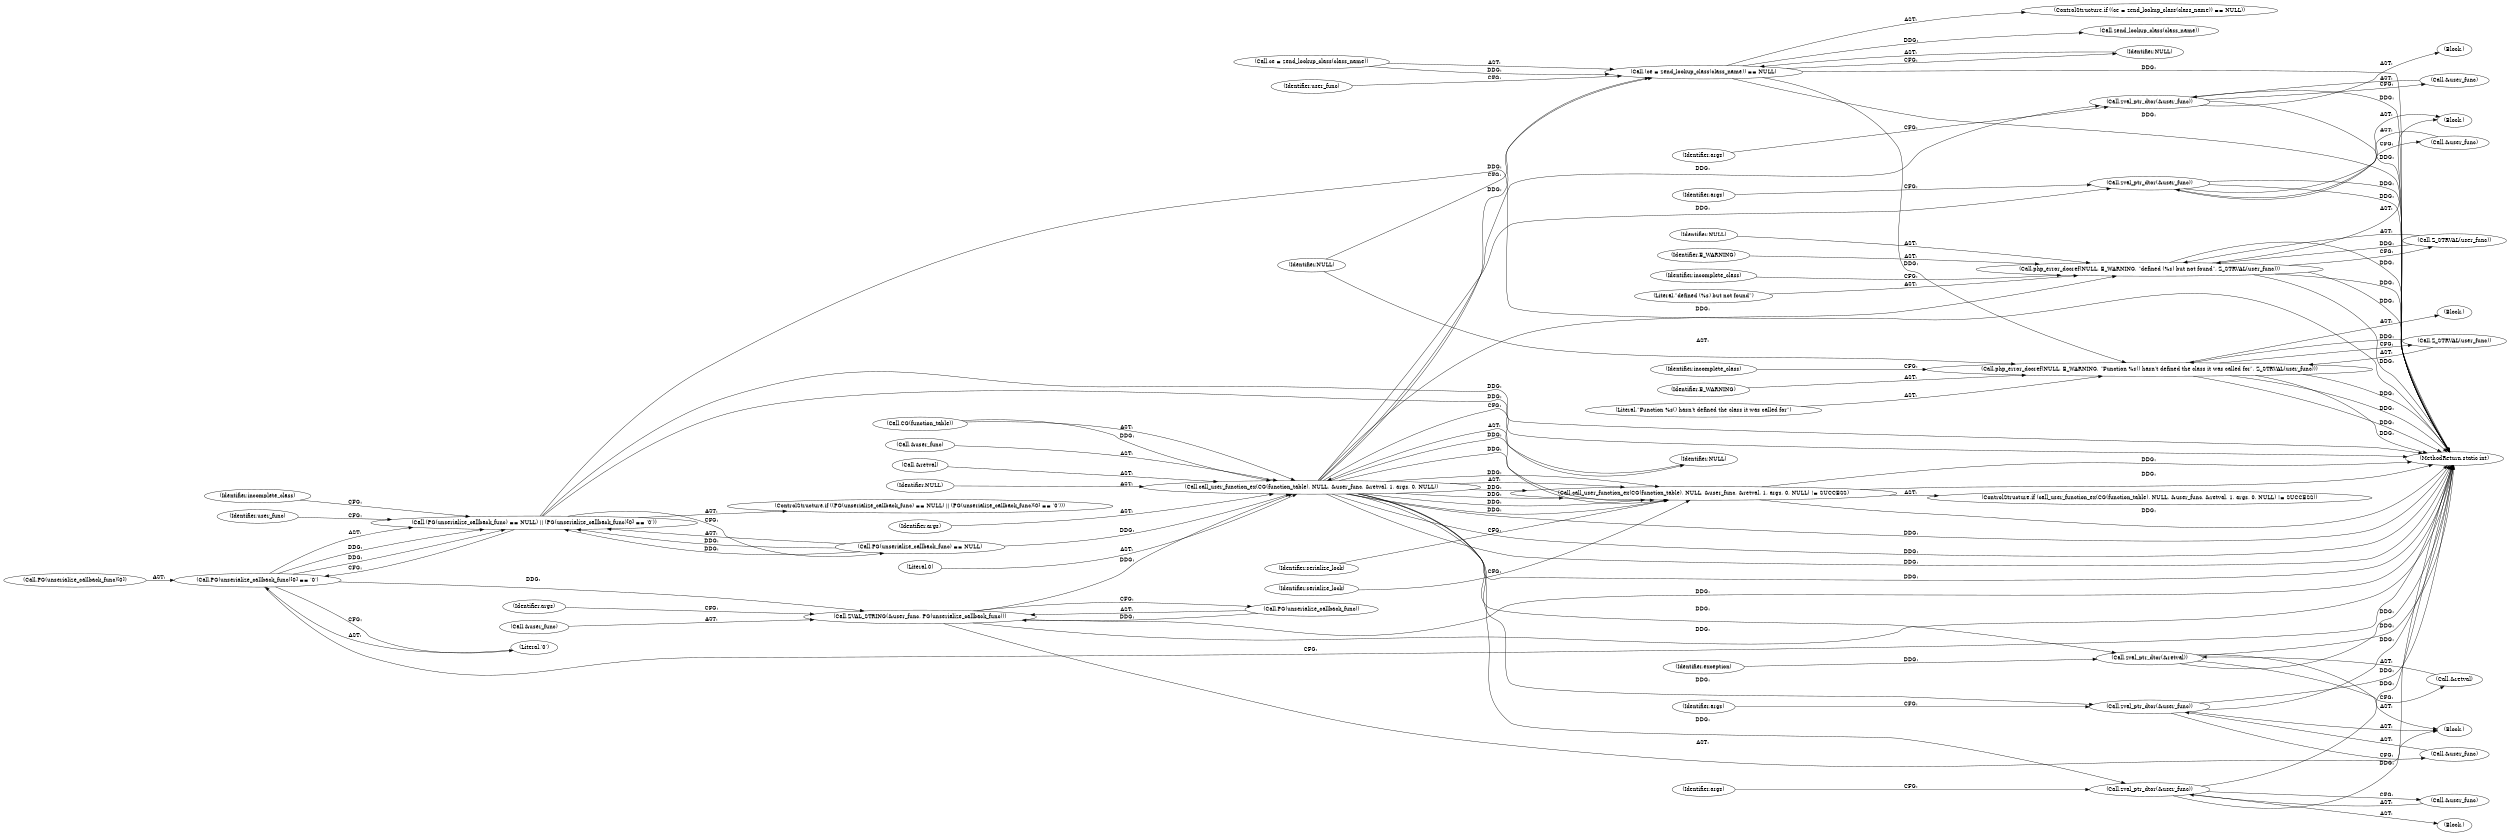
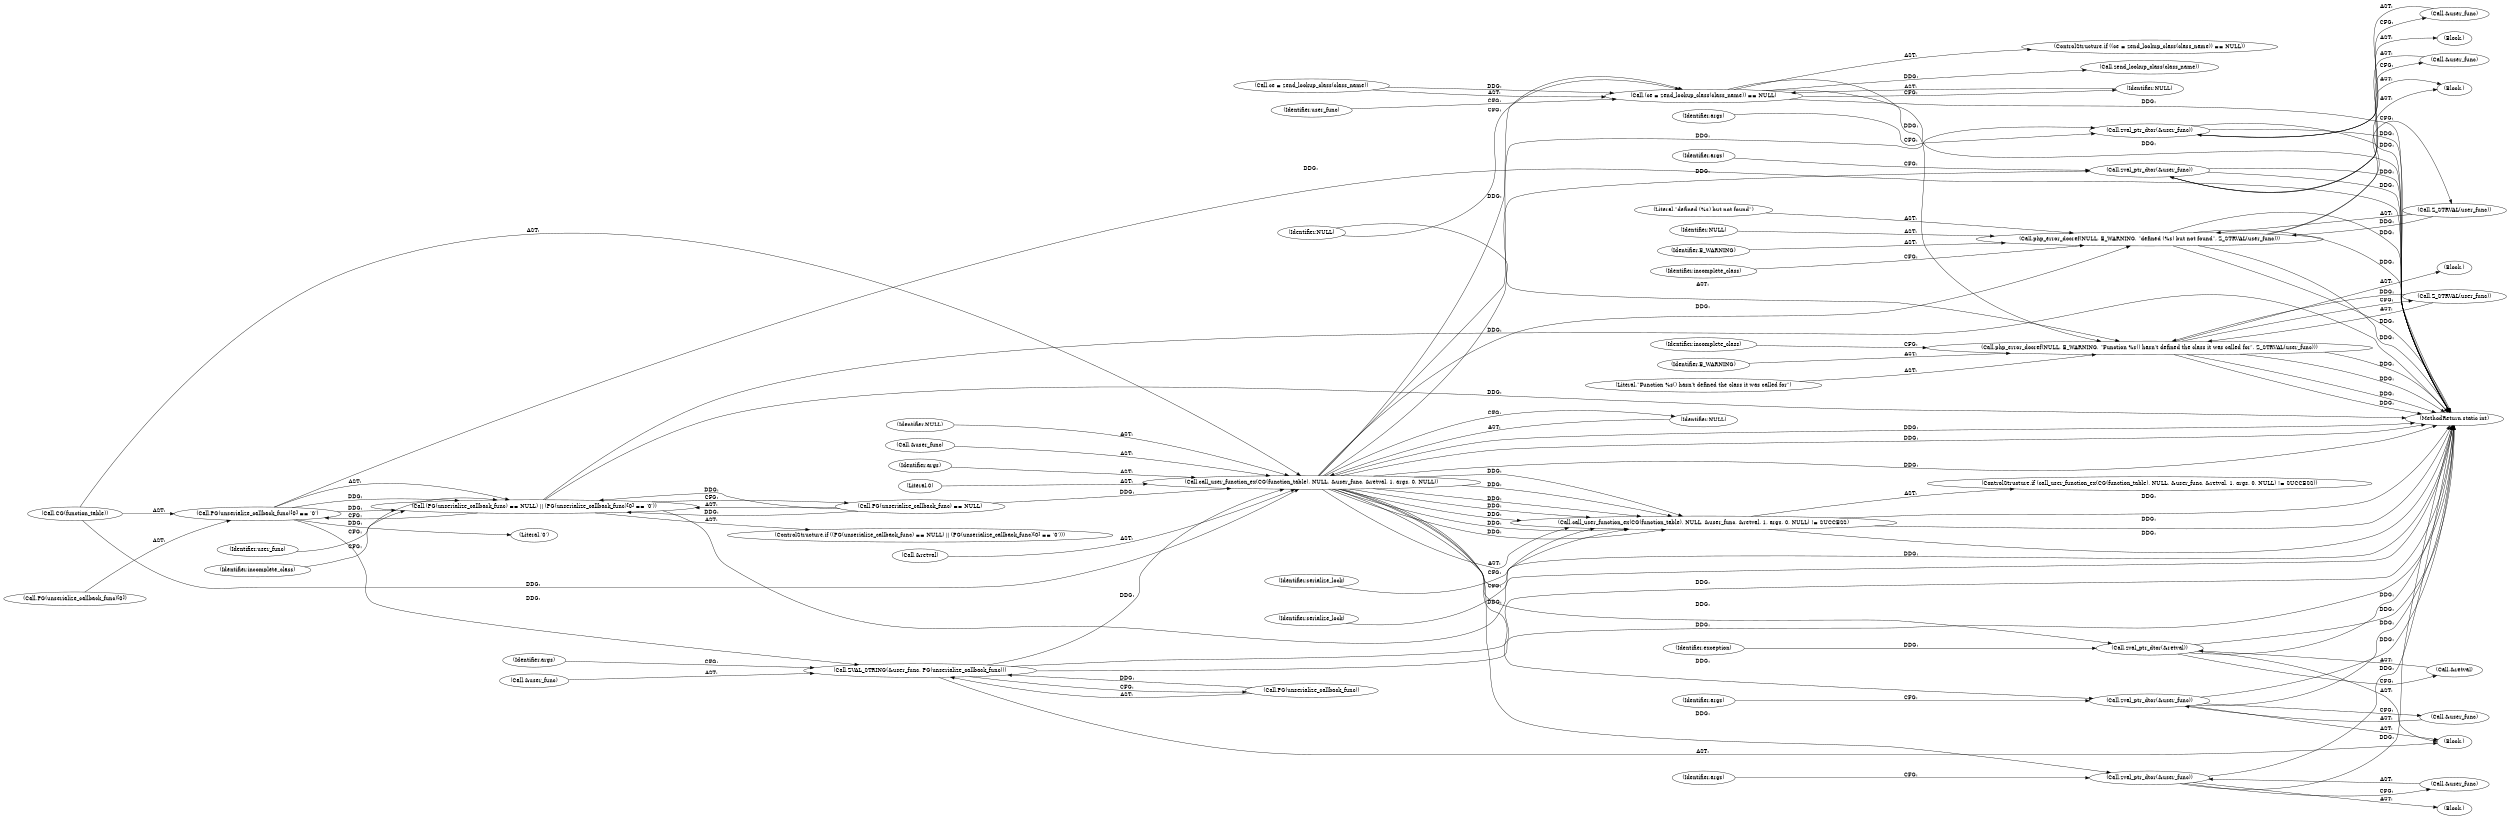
edge "(Call,PG(unserialize_callback_func)[0] == '0')" -> "(Literal,'0')": label "CFG: " -> "DDG: "
edge "(Literal,'0')" -> "(Call,PG(unserialize_callback_func)[0] == '0')": now "(Call,CG(function_table))" -> "(Call,PG(unserialize_callback_func)[0] == '0')"
edge "(Call,PG(unserialize_callback_func)[0] == '0')" -> "(MethodReturn,static int)": label "CFG: " -> "DDG: "
